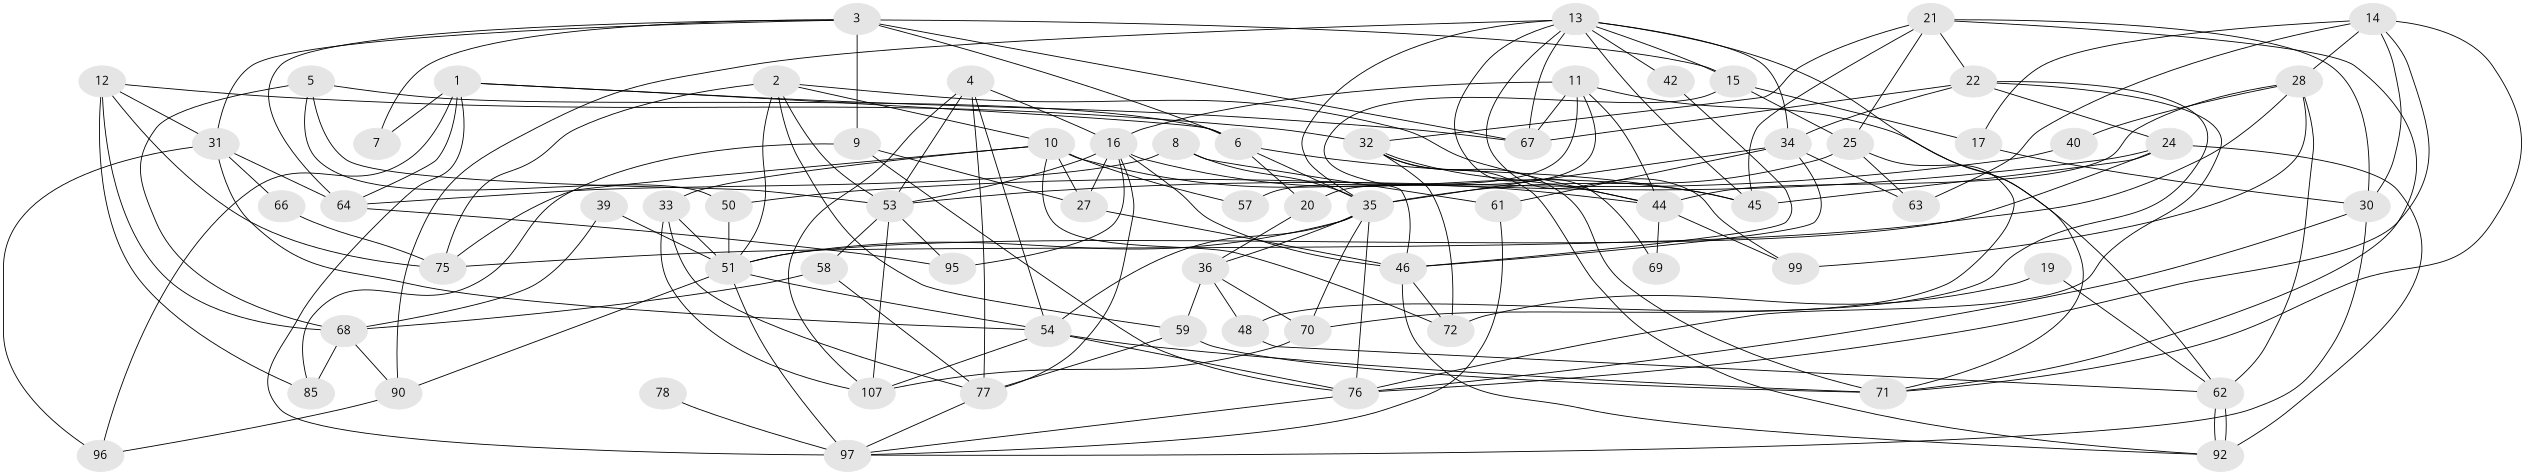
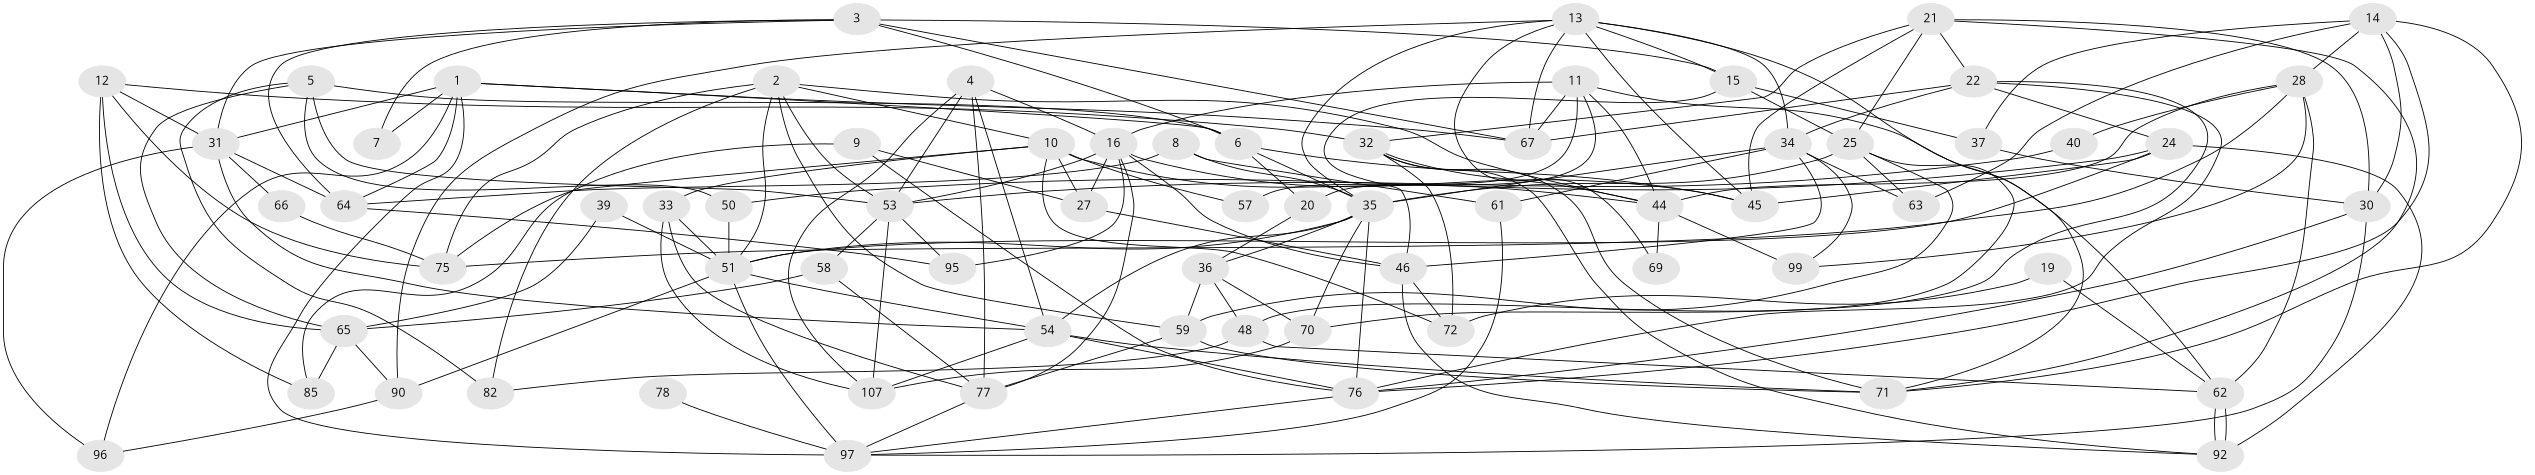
edge "3" -- "9": removed
node "42": removed
edge "1" -- "31": added
node "17": label "17" -> "37"
edge "13" -- "99": now "34" -- "99"
edge "25" -- "59": added
node "68": label "68" -> "65"
node "82": added
